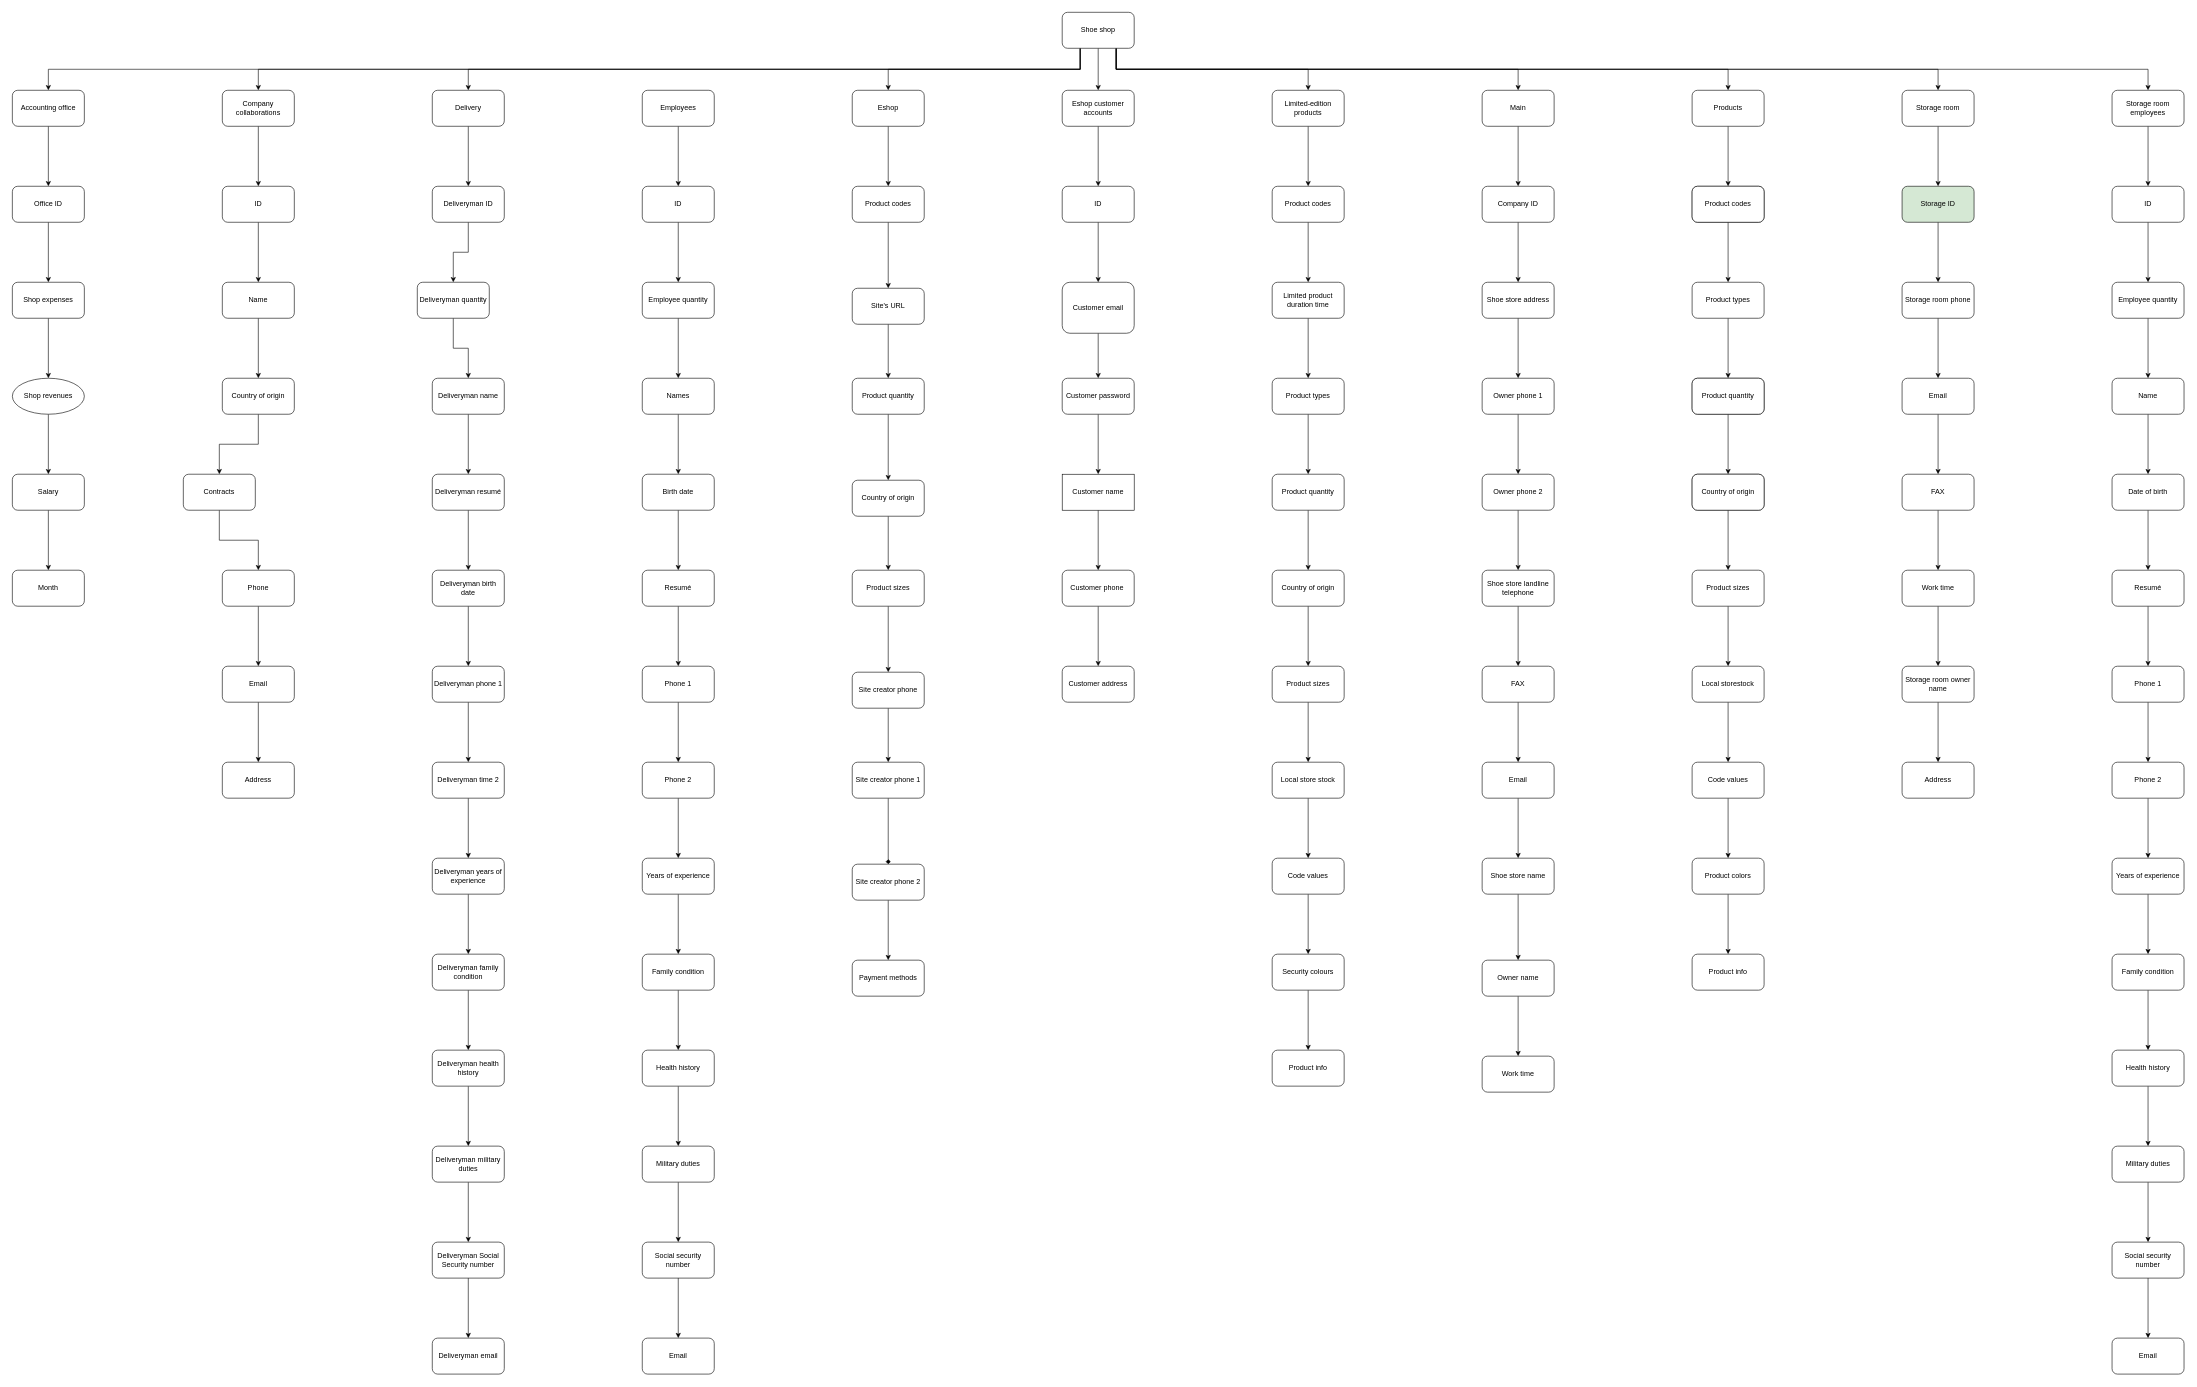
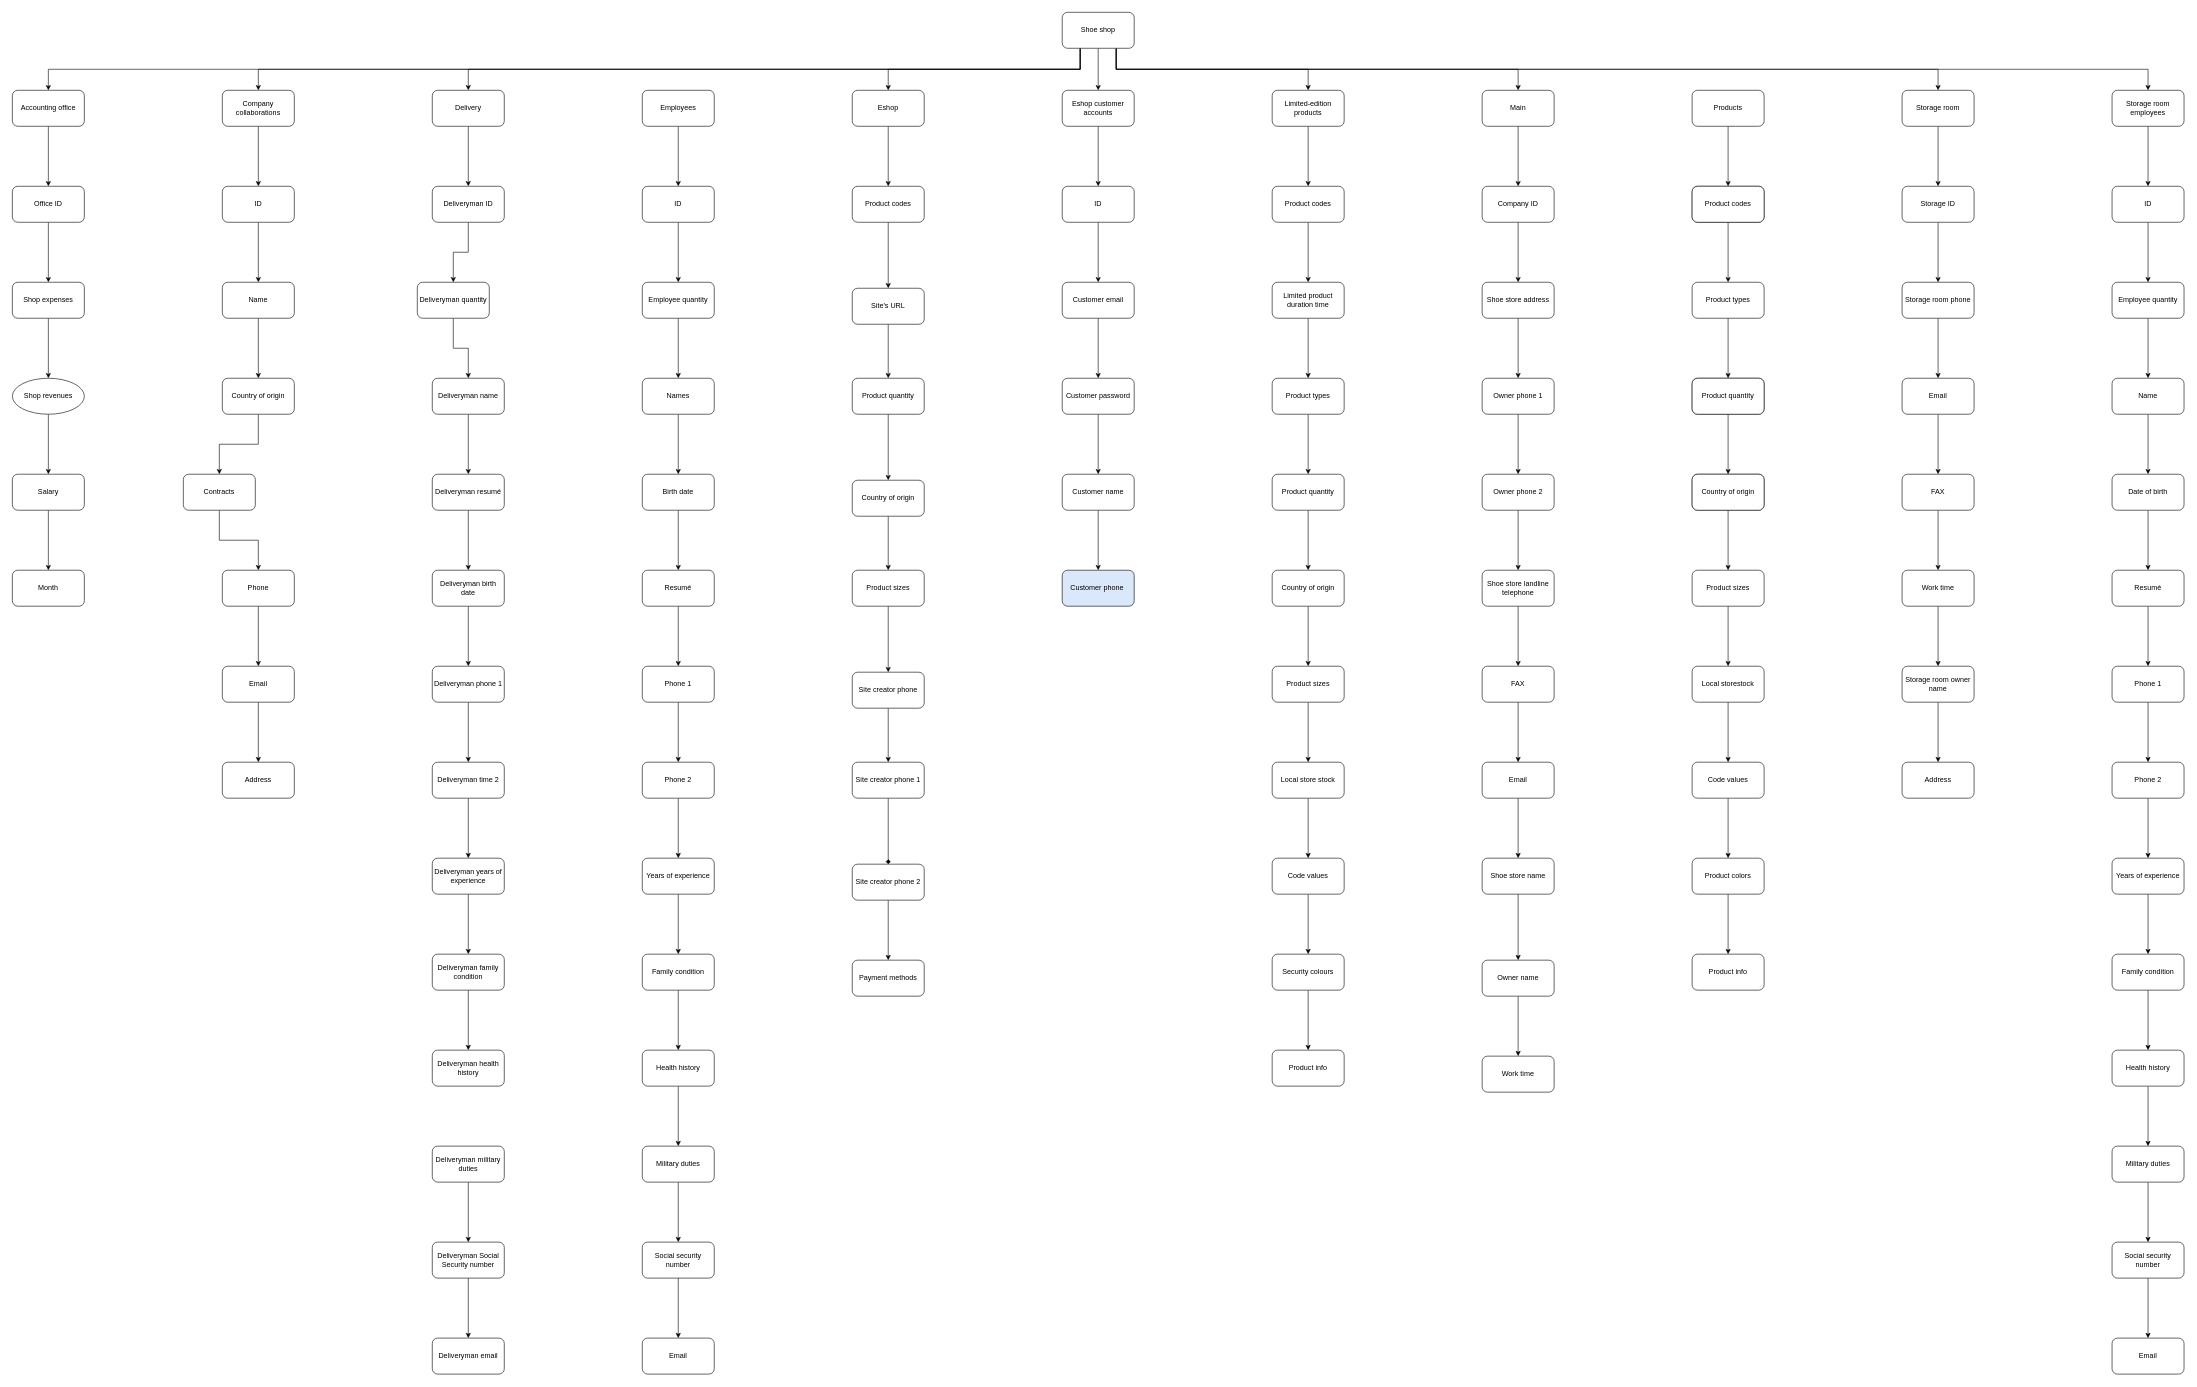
edge "Shoe shop" -> "Products": removed
node "Storage ID": fillcolor #d5e8d4 -> #ffffff
node "Customer email": size 72x51 -> 72x36
node "Customer name": shape rectangle -> rounded rectangle
node "Customer phone": fillcolor #ffffff -> #dae8fc
edge "Customer phone" -> "Customer address": removed
node "Customer address": removed
edge "Deliveryman health history" -> "Deliveryman military duties": removed
